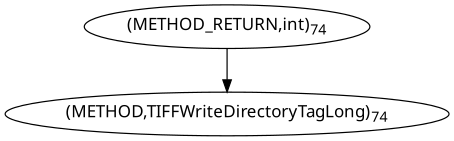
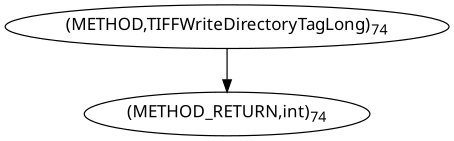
edge "(METHOD_RETURN,int)" -> "(METHOD,TIFFWriteDirectoryTagLong)": reversed
